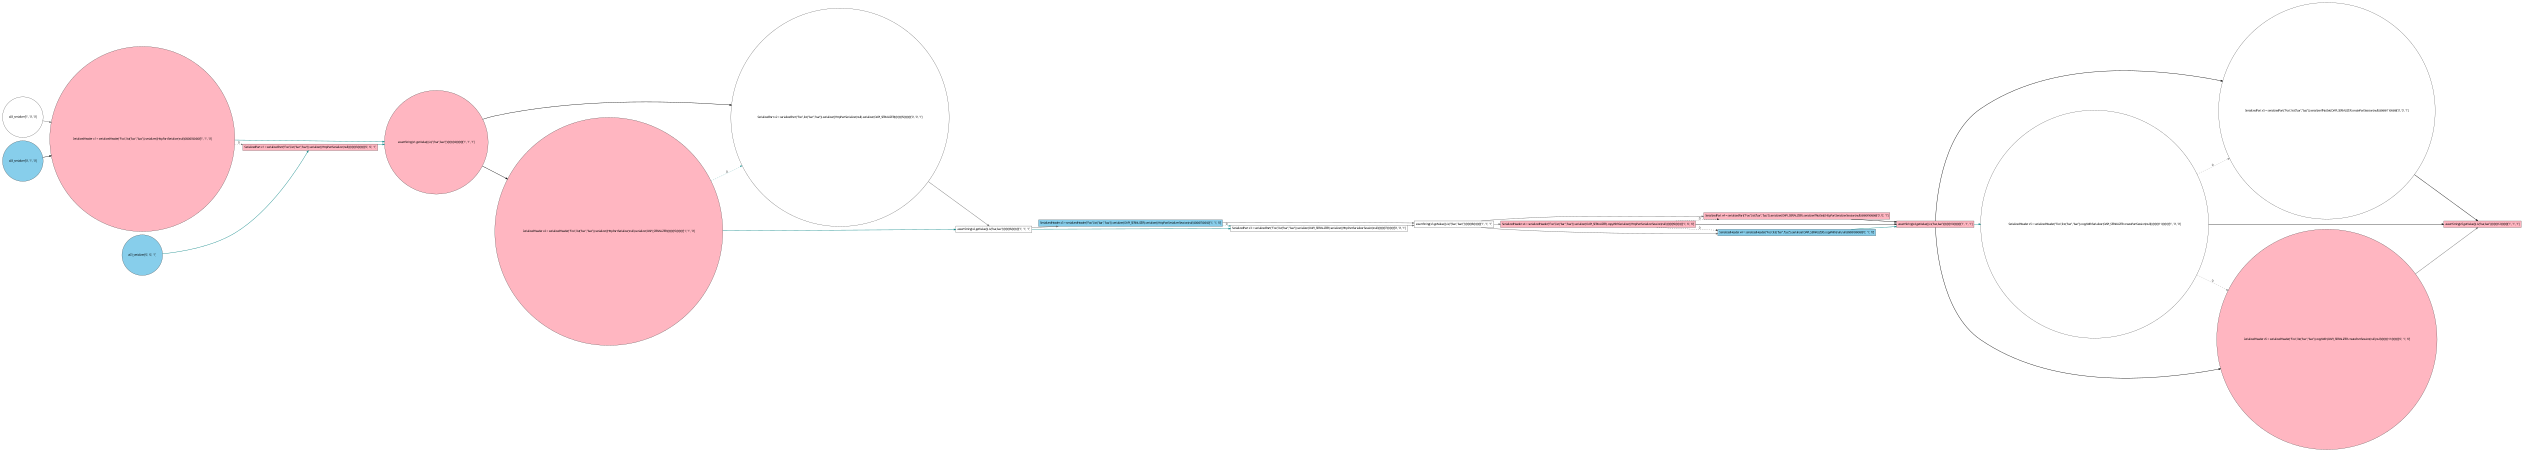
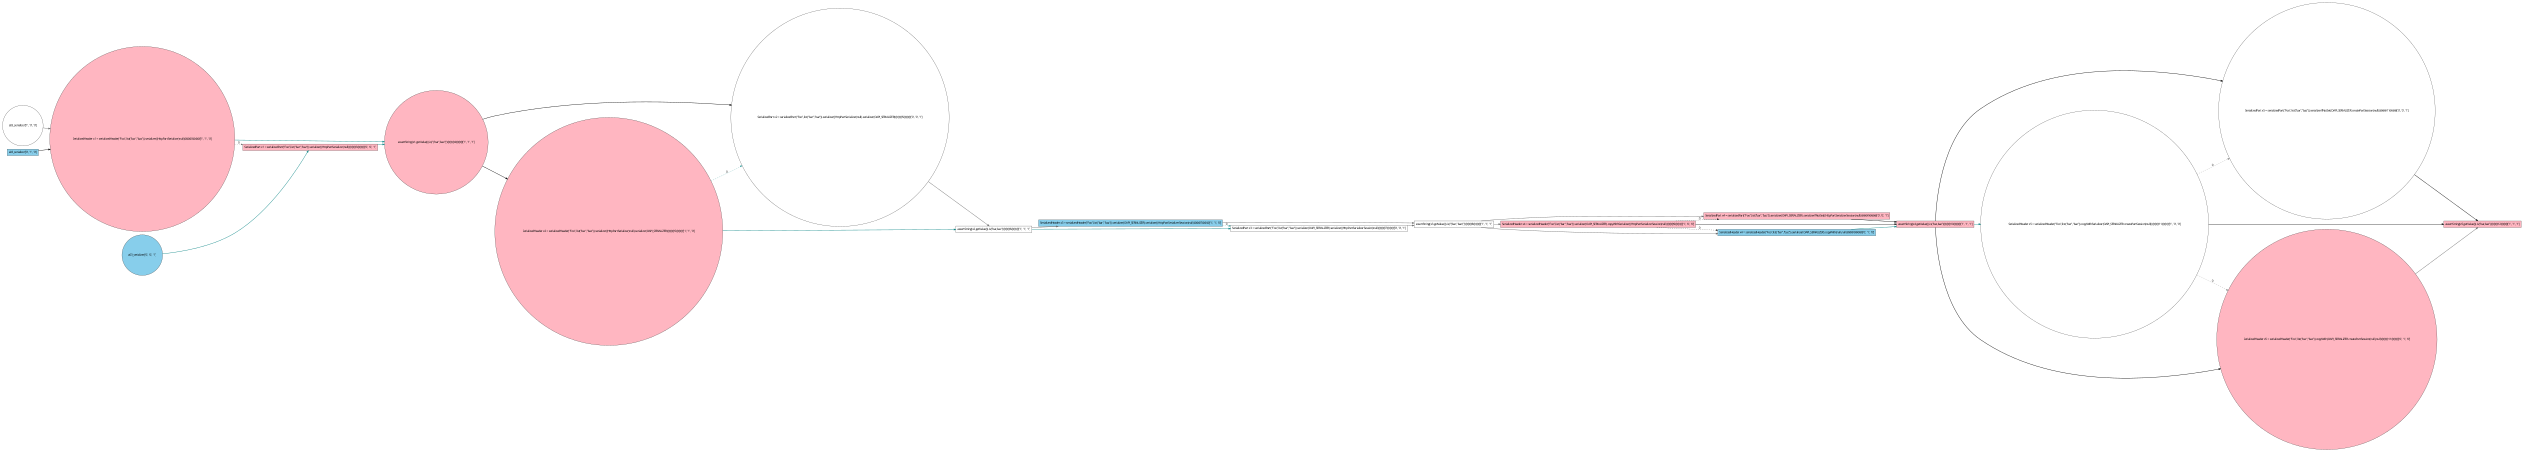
node "a03_serializer['0', '1', '0']": shape circle -> box
